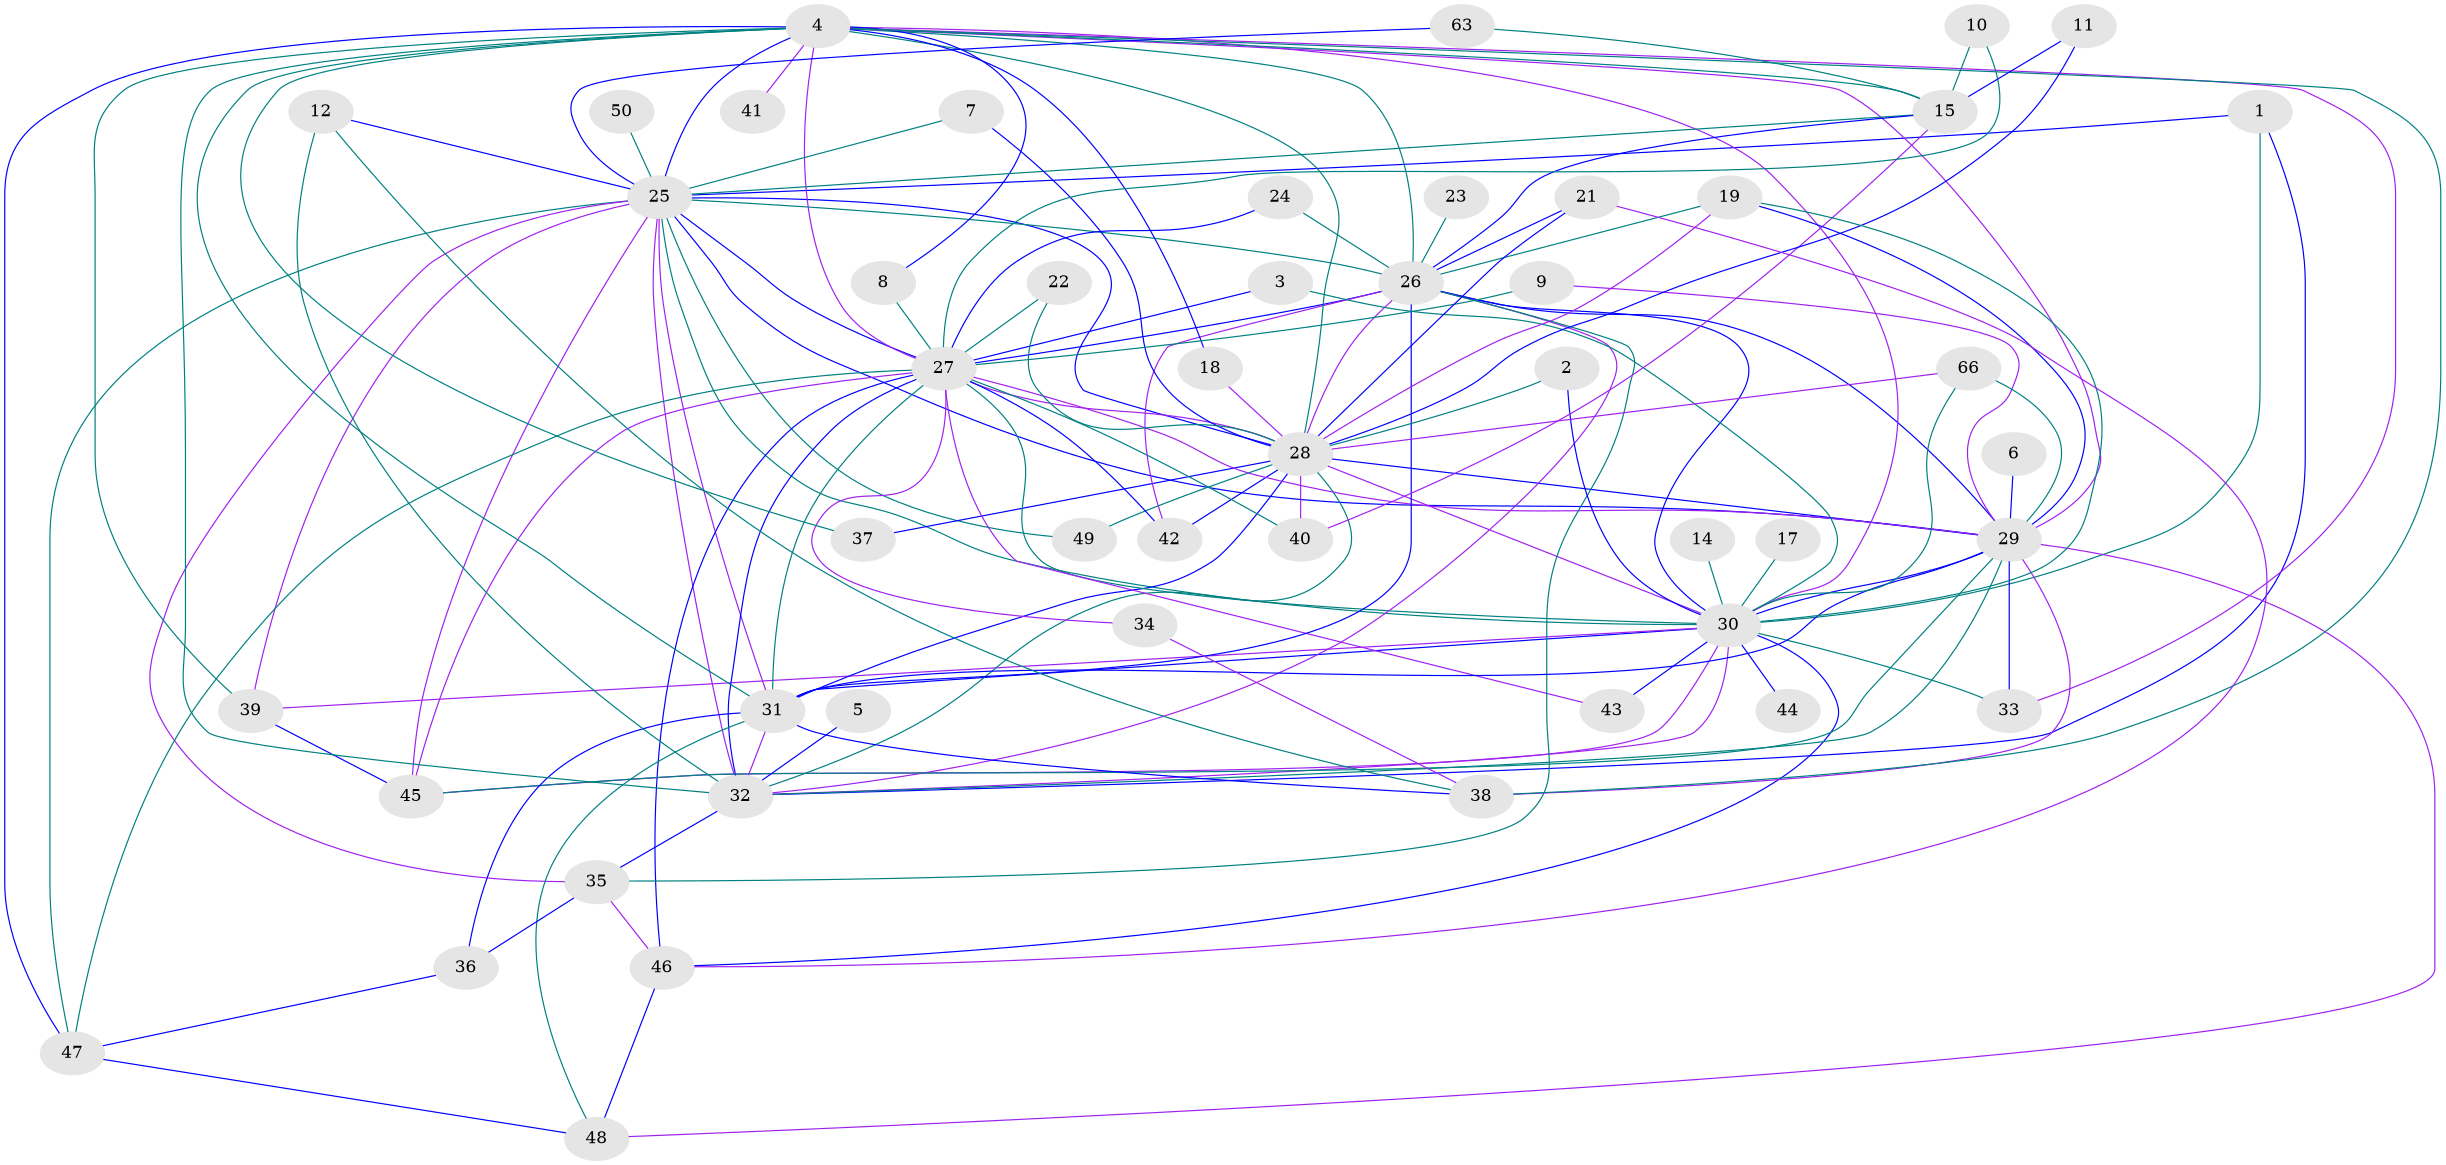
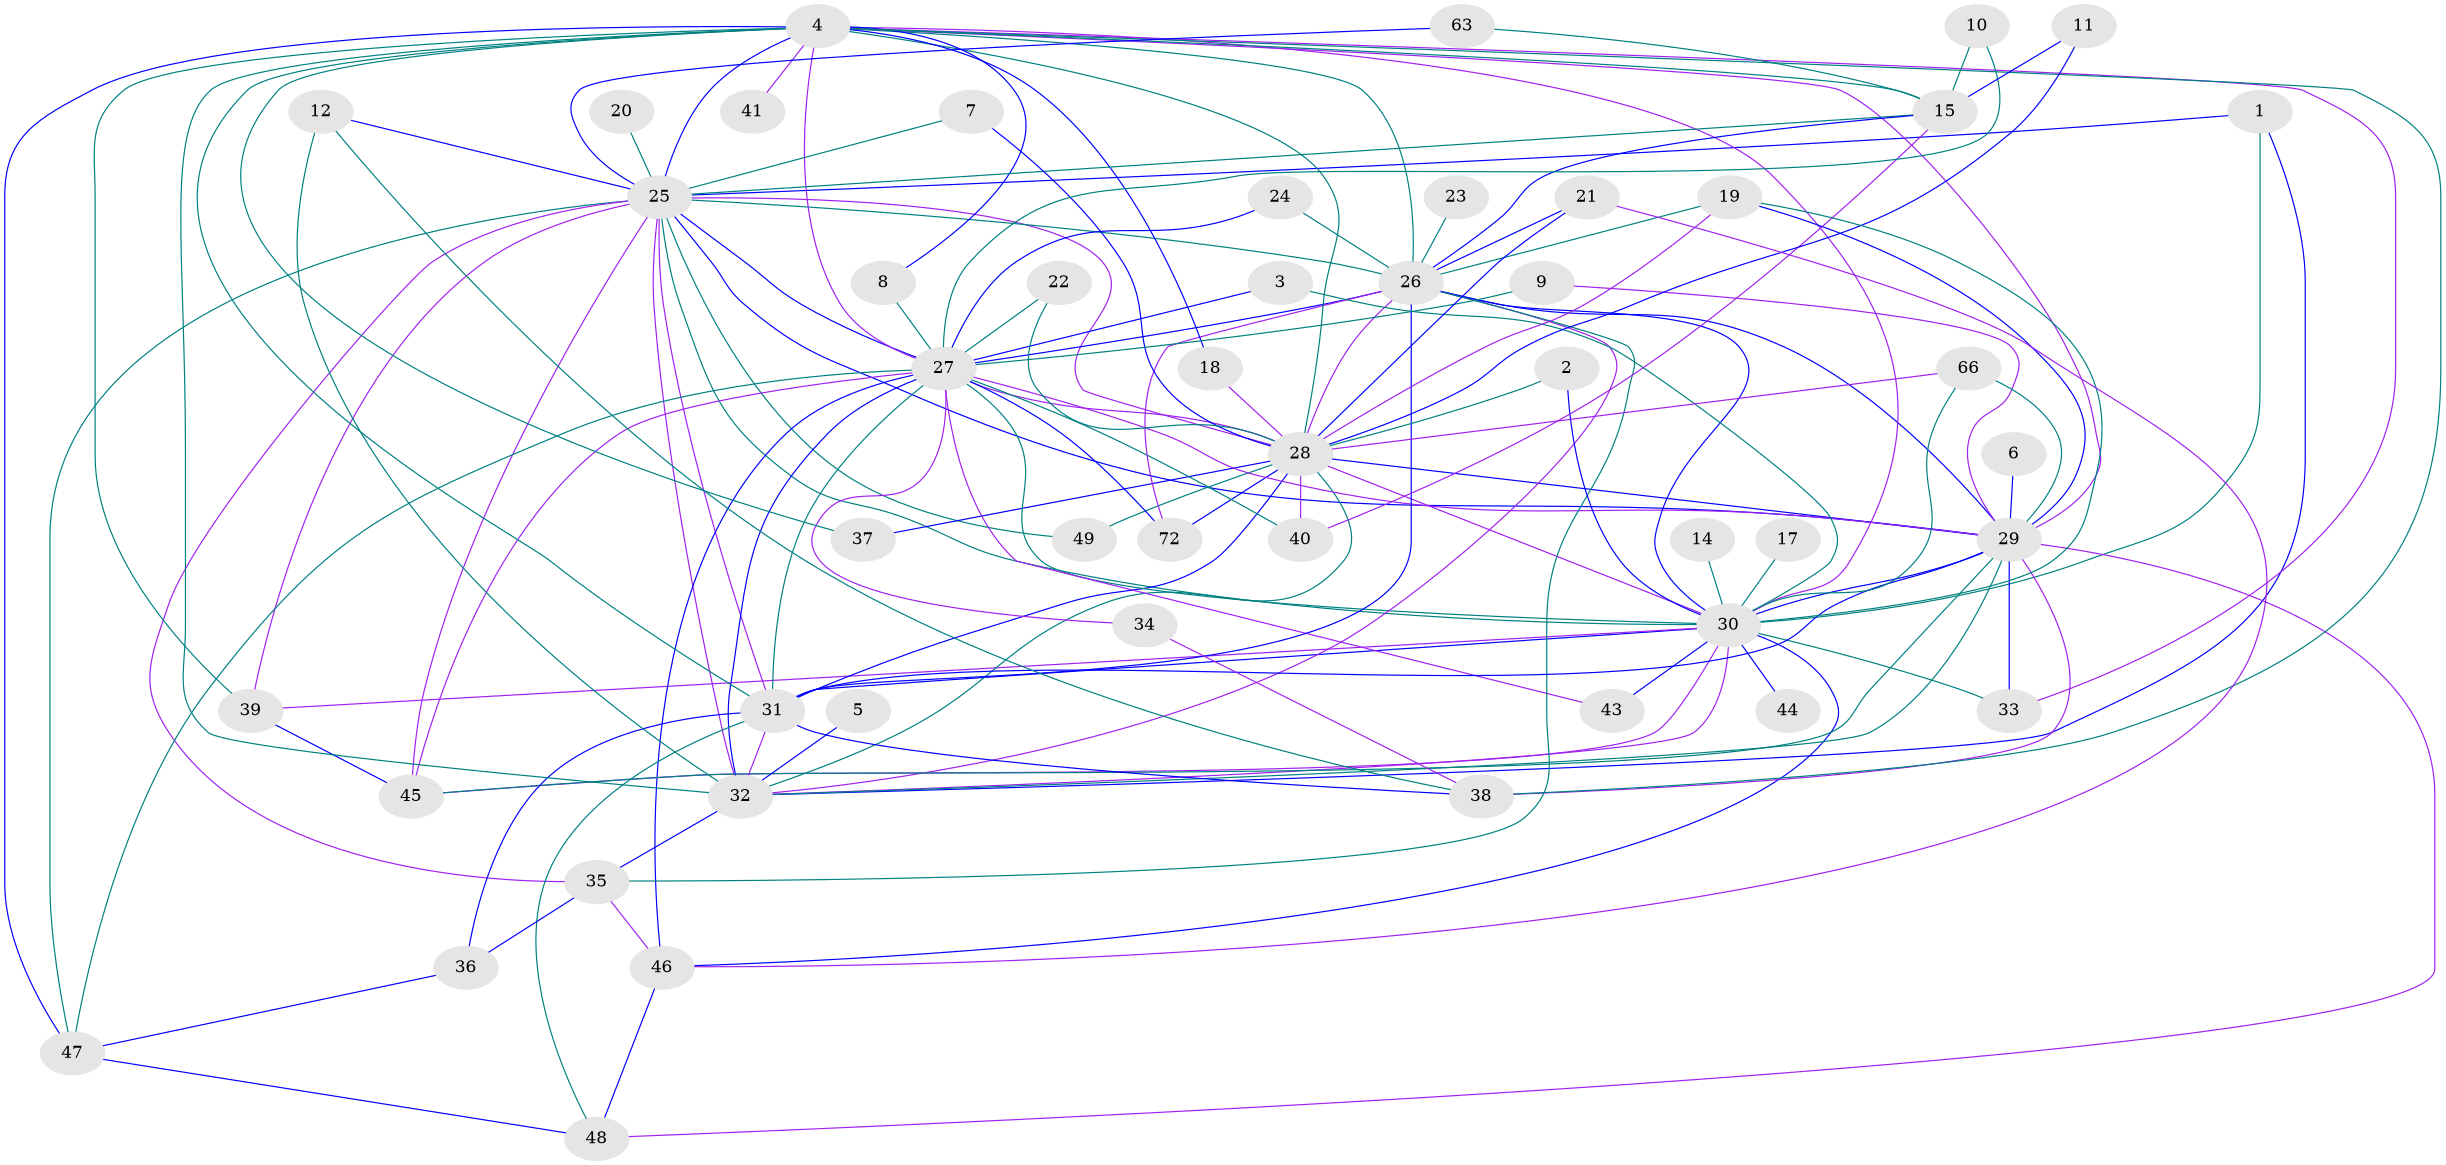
node "50": label "50" -> "20"
edge "25" -- "28": color blue -> purple
node "42": label "42" -> "72"
